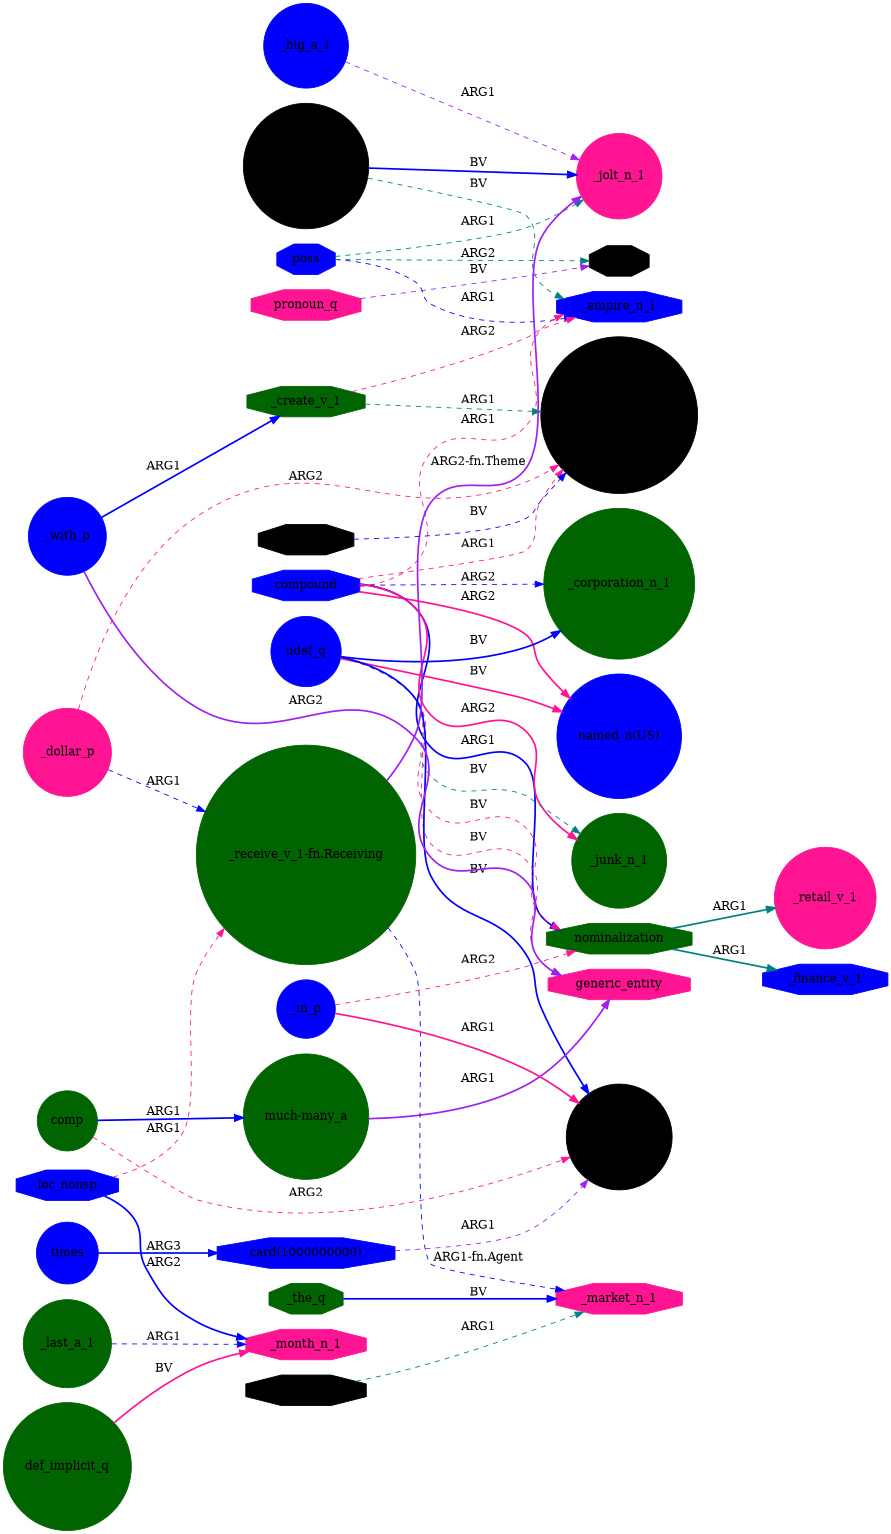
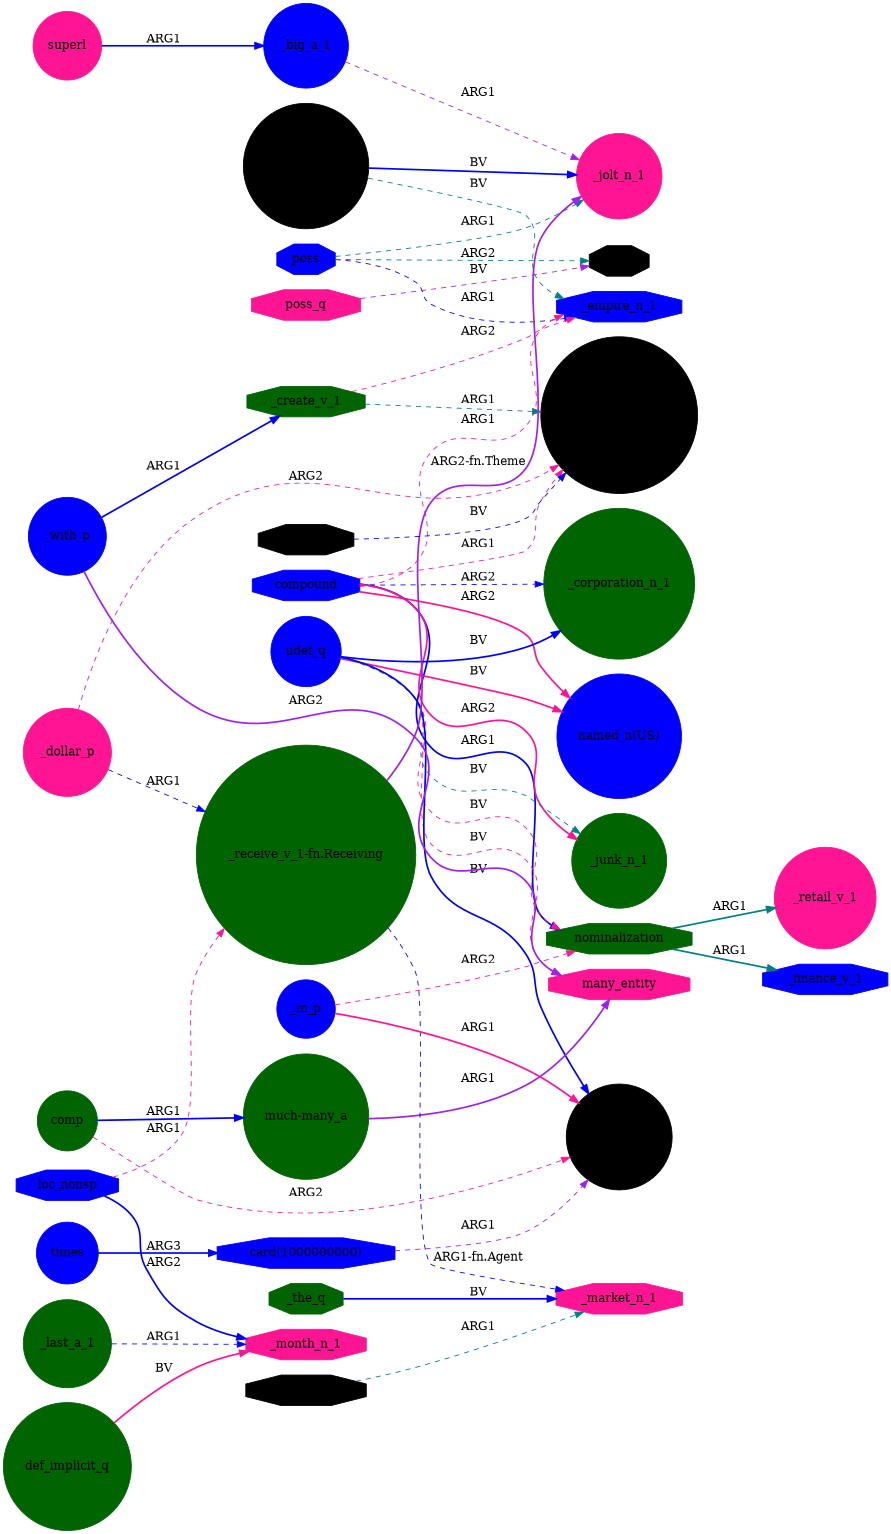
node "superl": added
node "pronoun_q": label "pronoun_q" -> "poss_q"
node "generic_entity": label "generic_entity" -> "many_entity"
